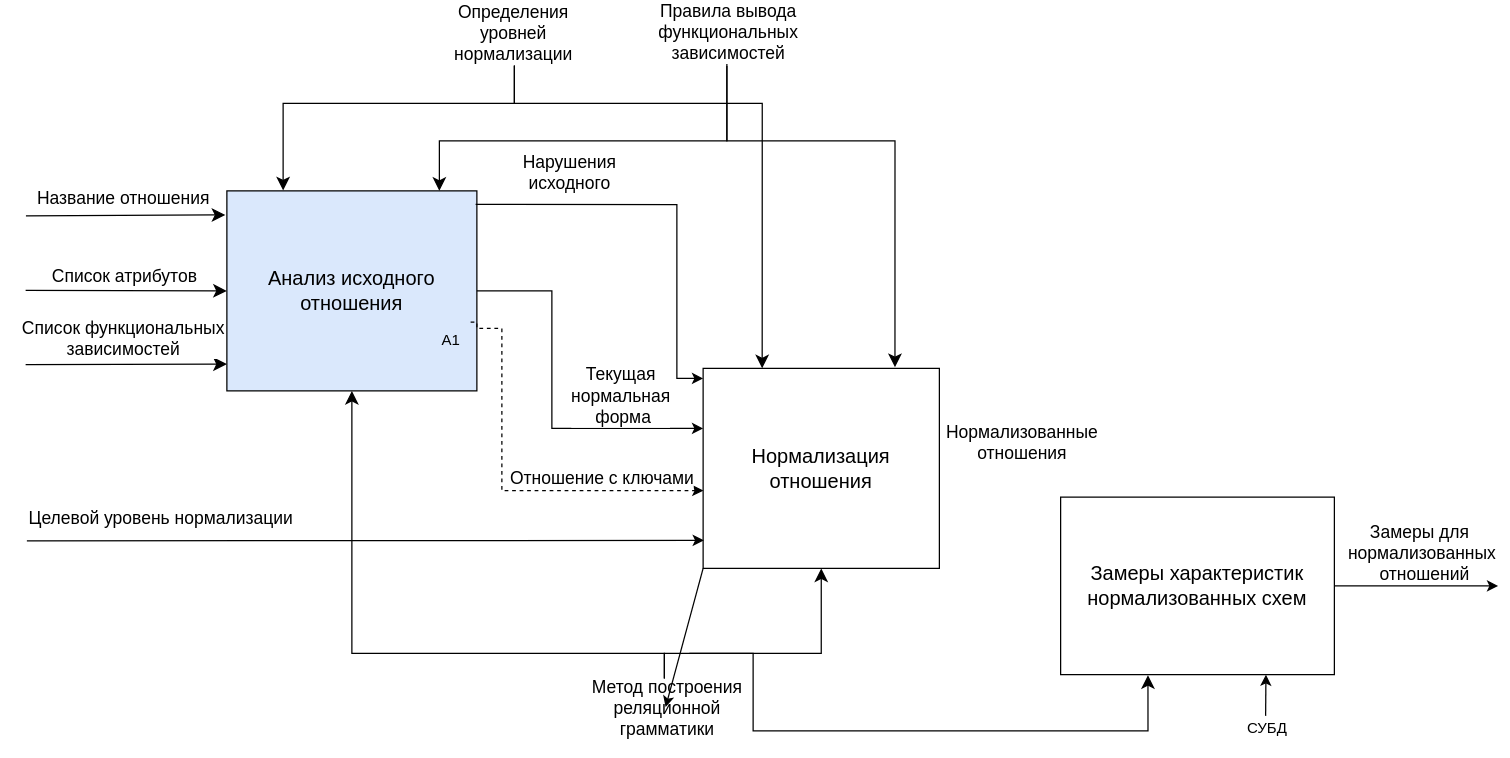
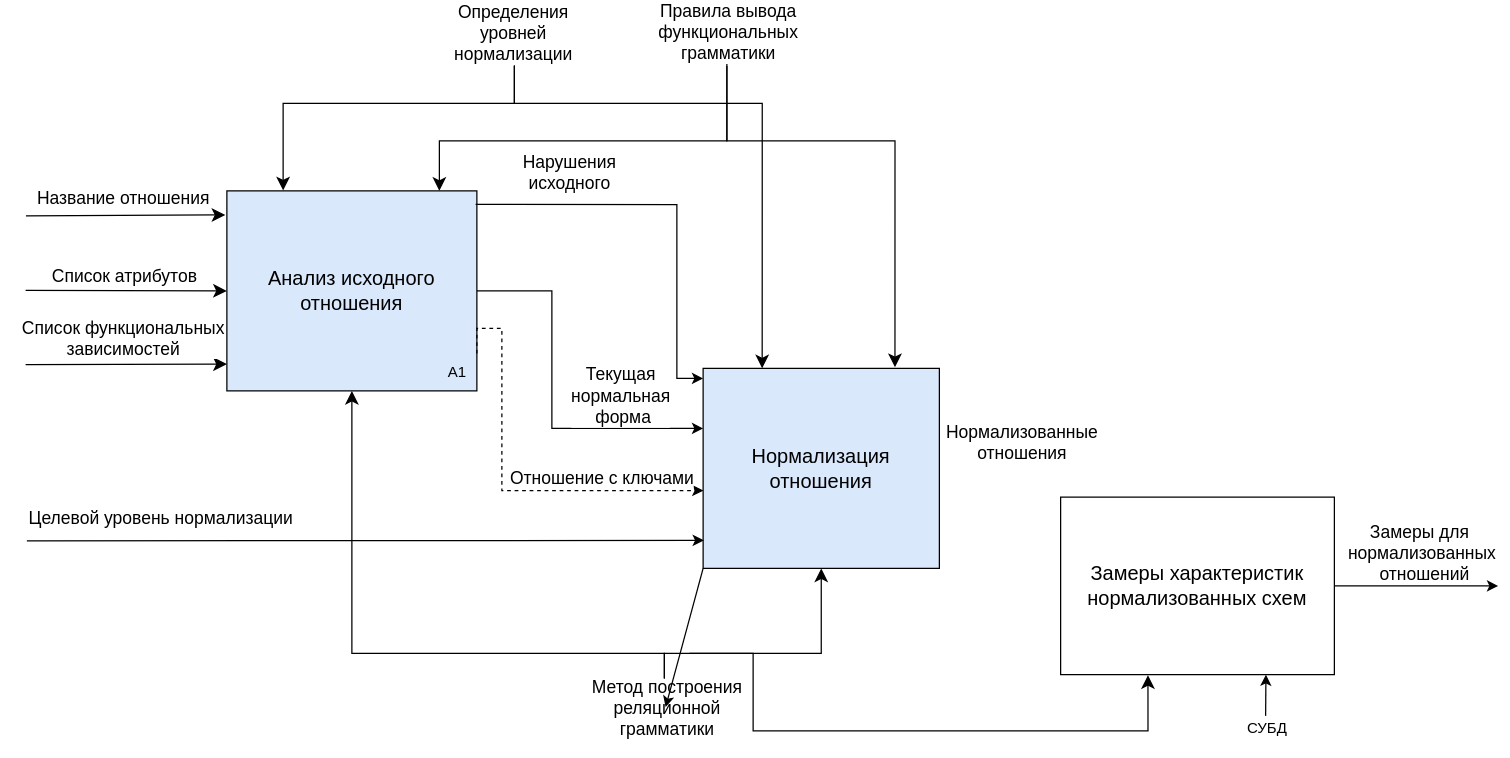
node "Правила вывода функциональных зависимостей": label "Правила вывода функциональных зависимостей" -> "Правила вывода функциональных грамматики"
node "A1": moved (451, 341) -> (457, 372)
node "Нормализация отношения": fillcolor #ffffff -> #dae8fc
